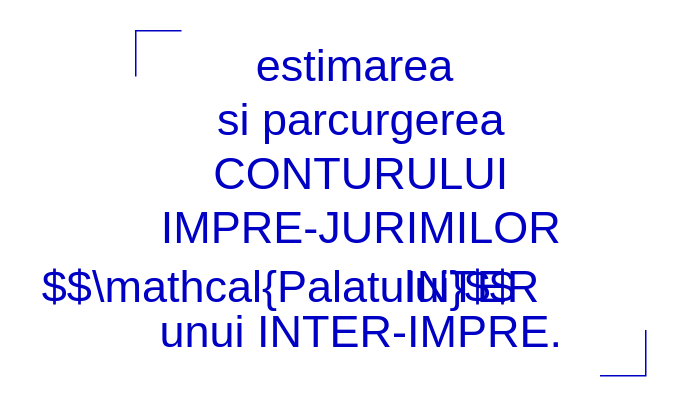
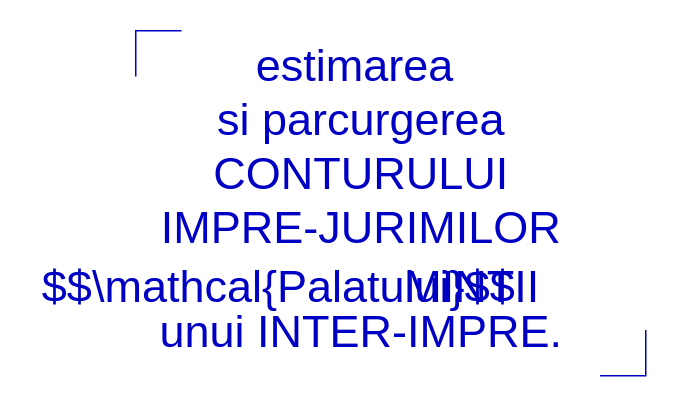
node "INTER": label "INTER" -> "MINTII"
